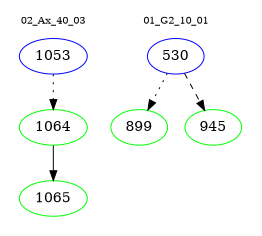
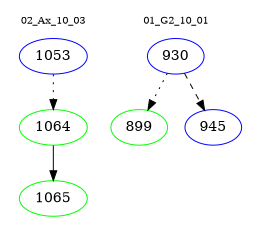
cluster "02_Ax_40_03": label "02_Ax_40_03" -> "02_Ax_10_03"
node "530": label "530" -> "930"
node "945": color green -> blue
